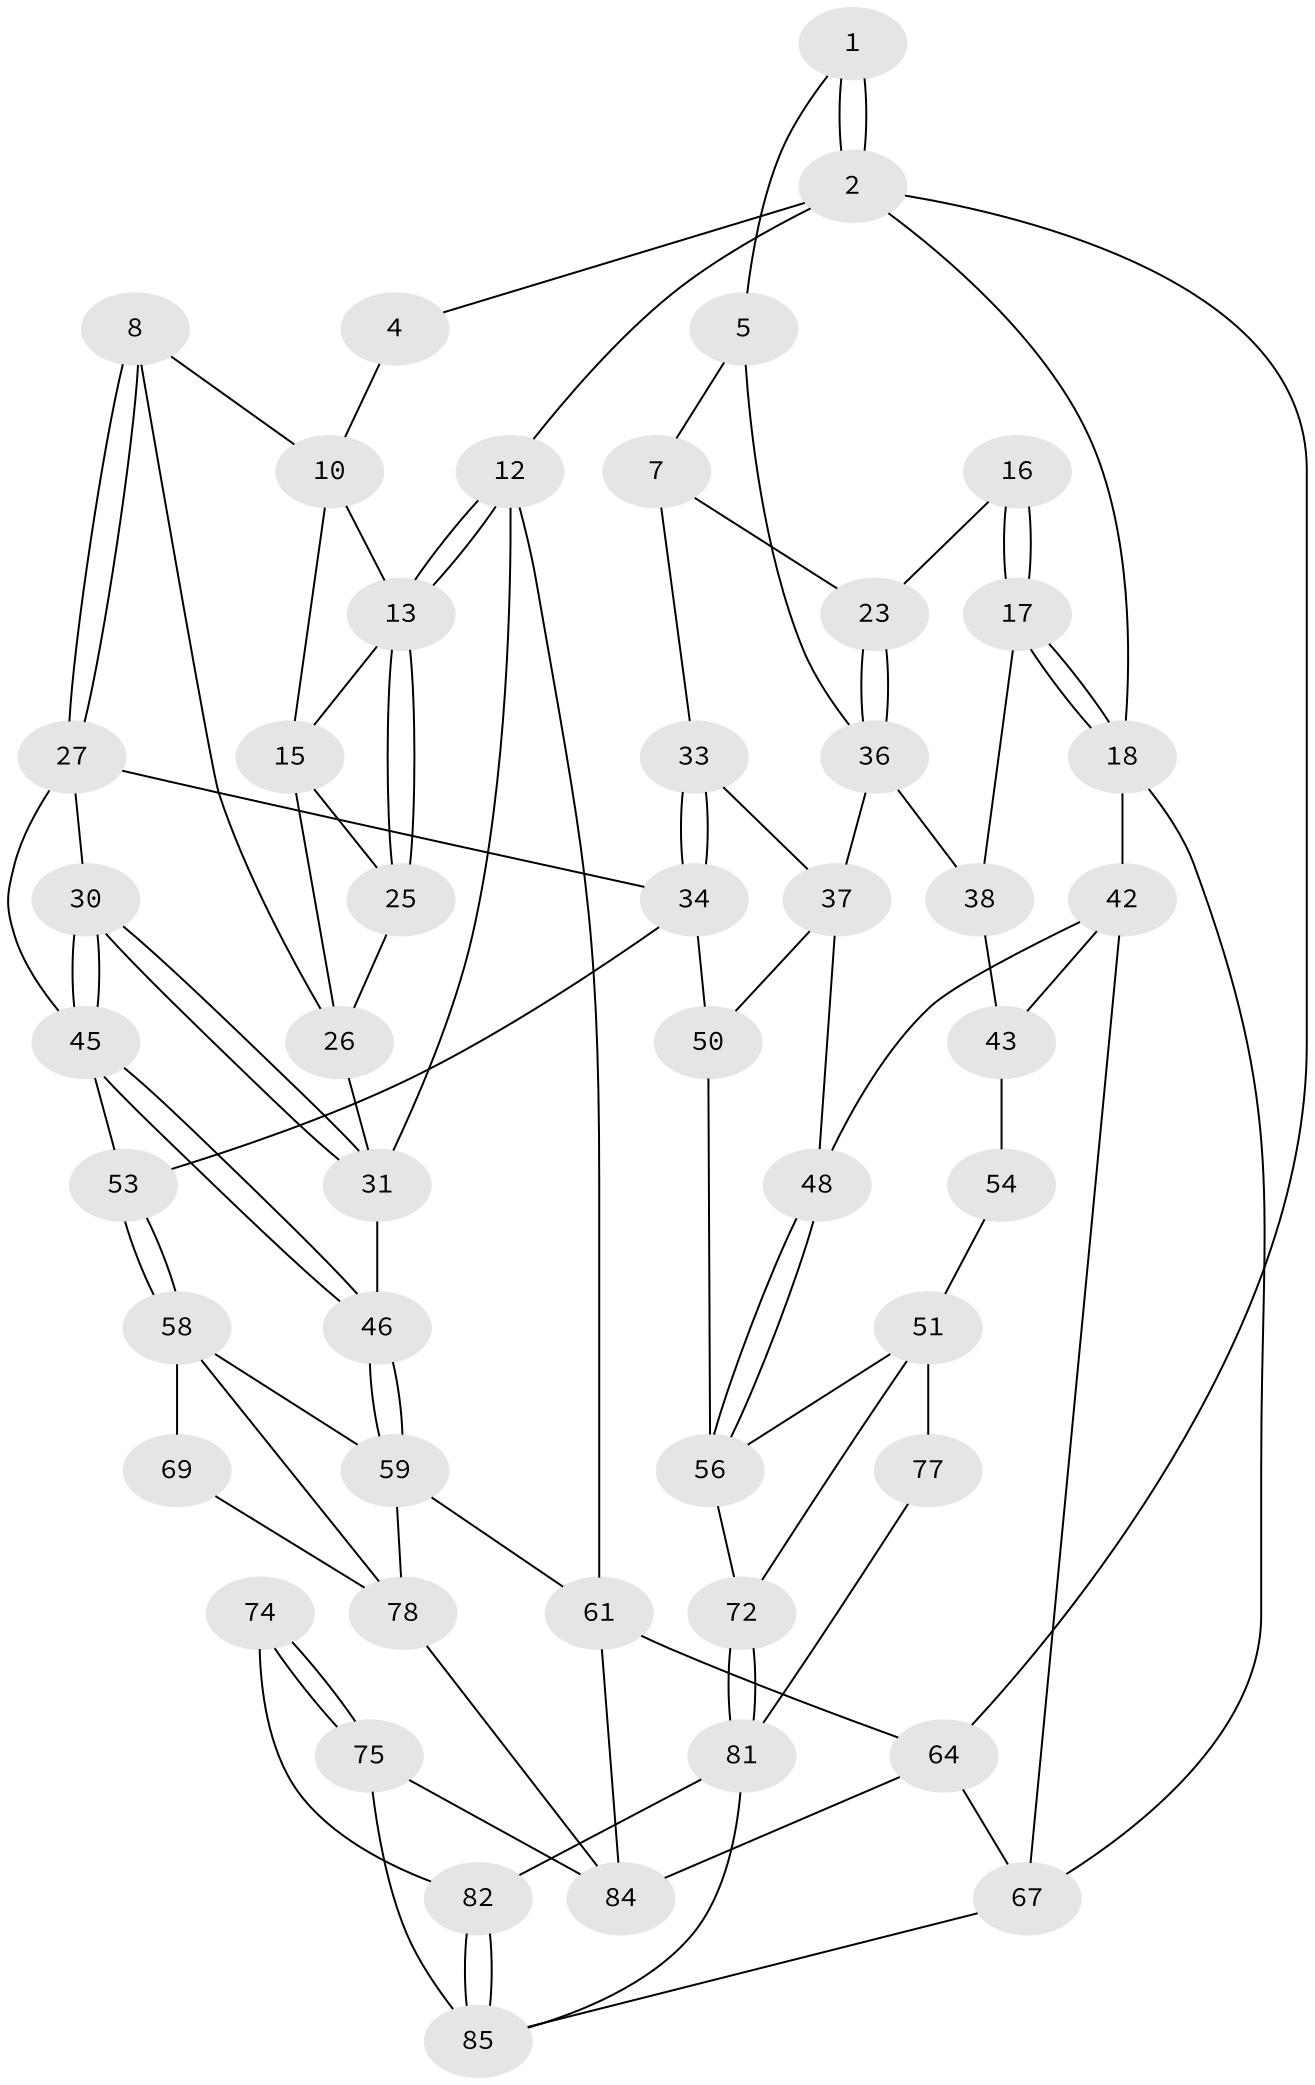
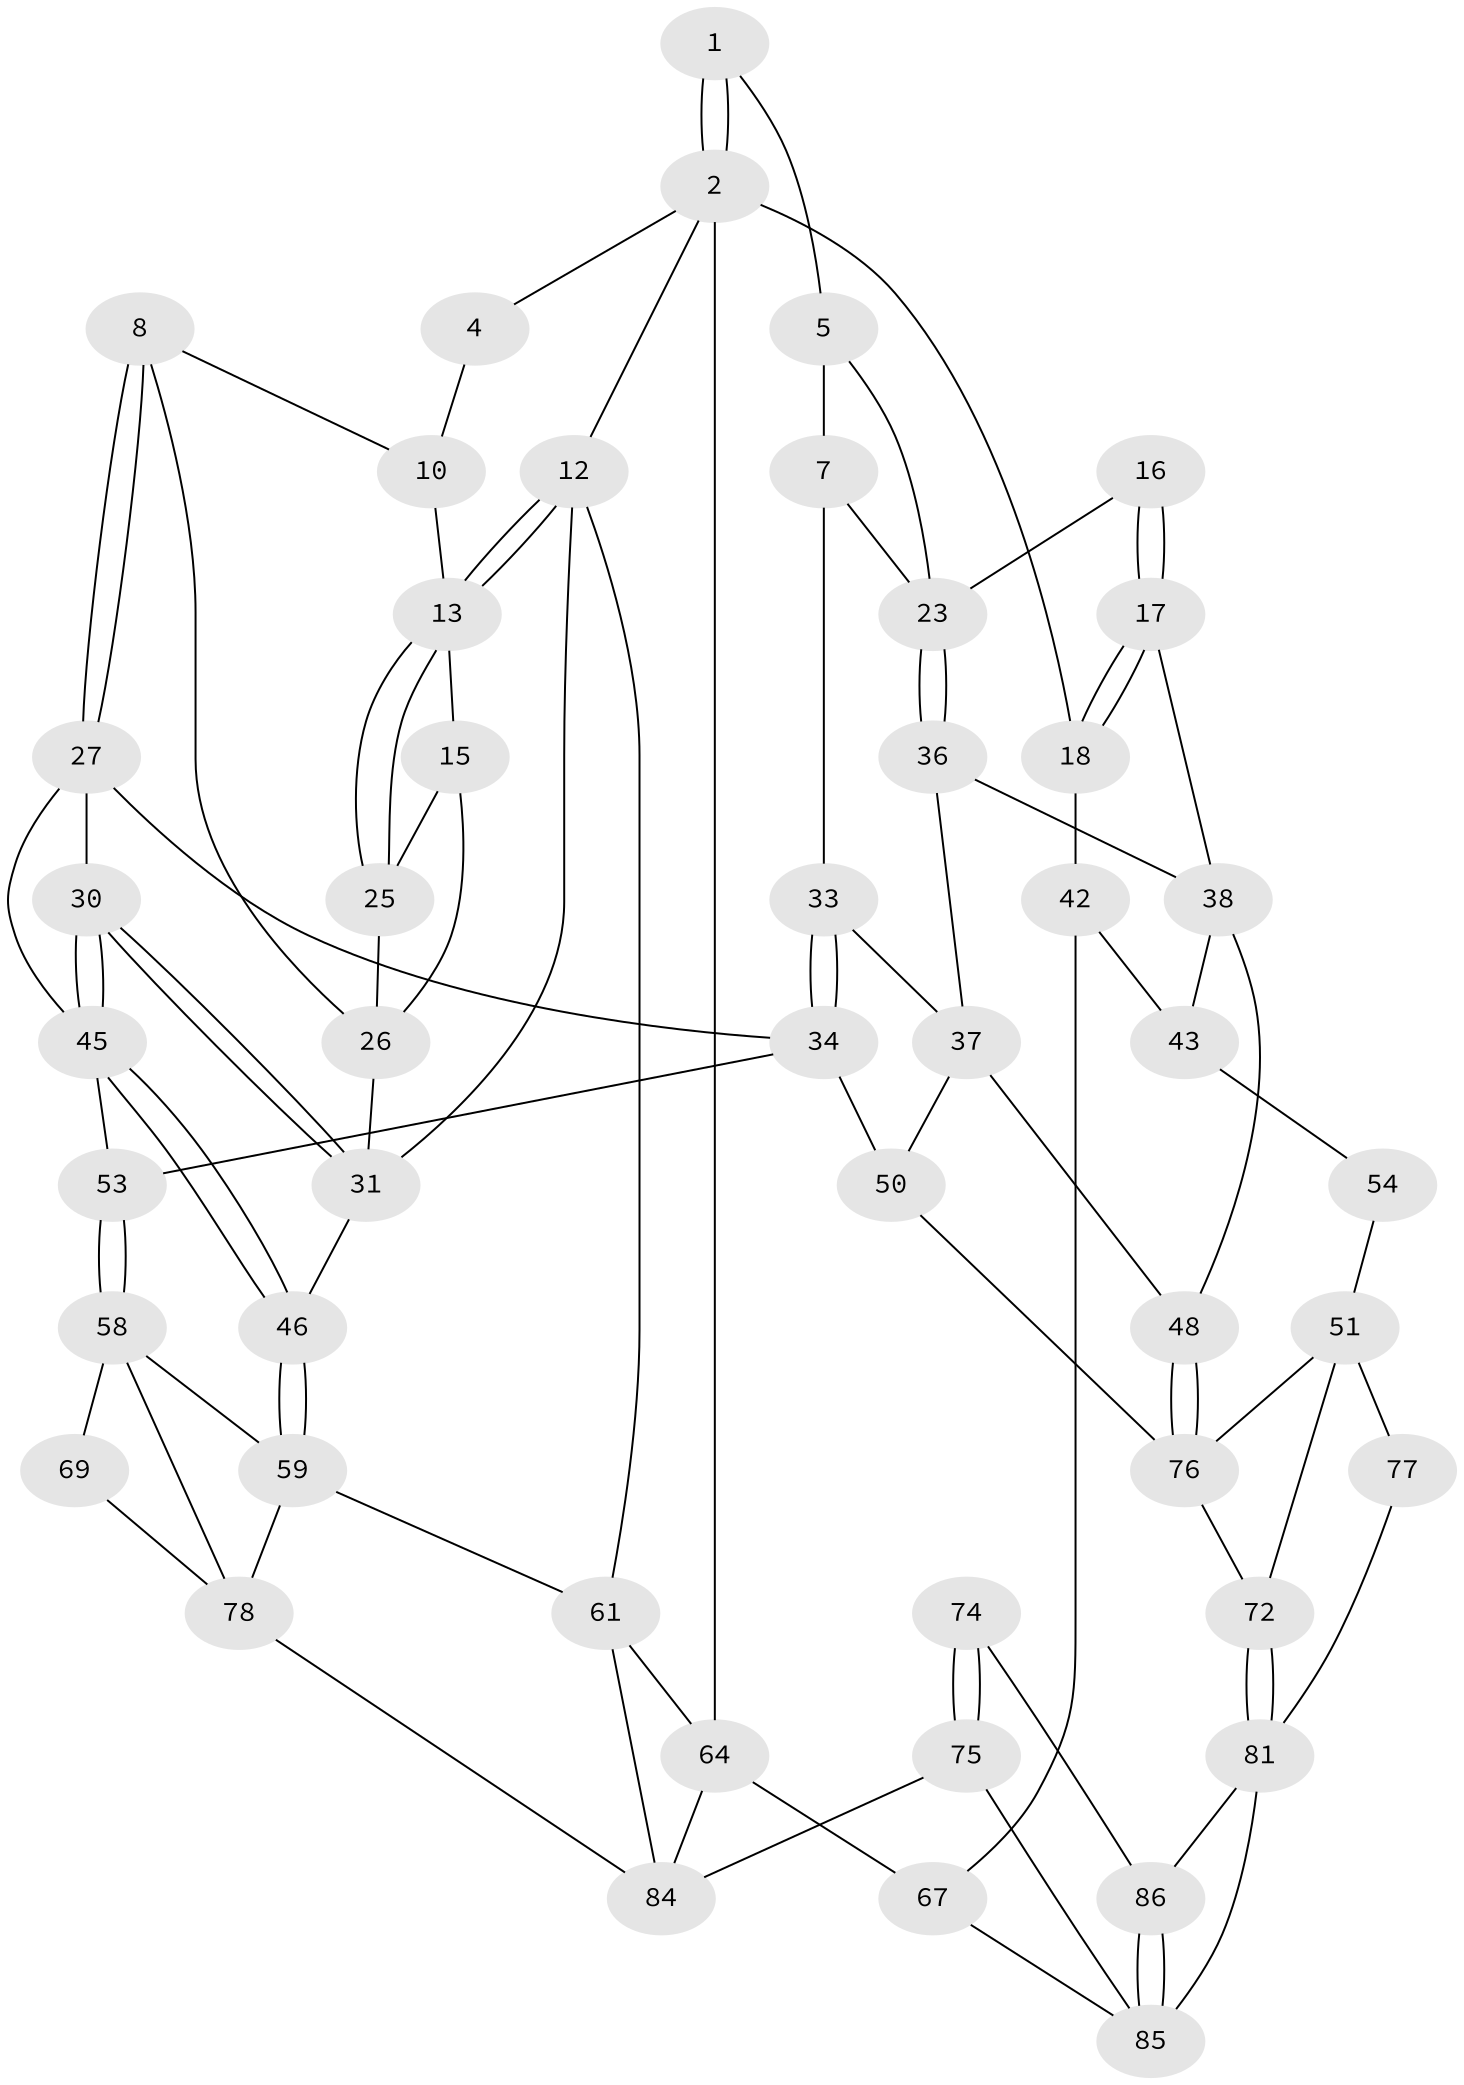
edge "5" -- "36": now "5" -- "23"
edge "10" -- "15": removed
edge "42" -- "48": now "38" -- "48"
edge "18" -- "67": removed
node "56": label "56" -> "76"
node "82": label "82" -> "86"
